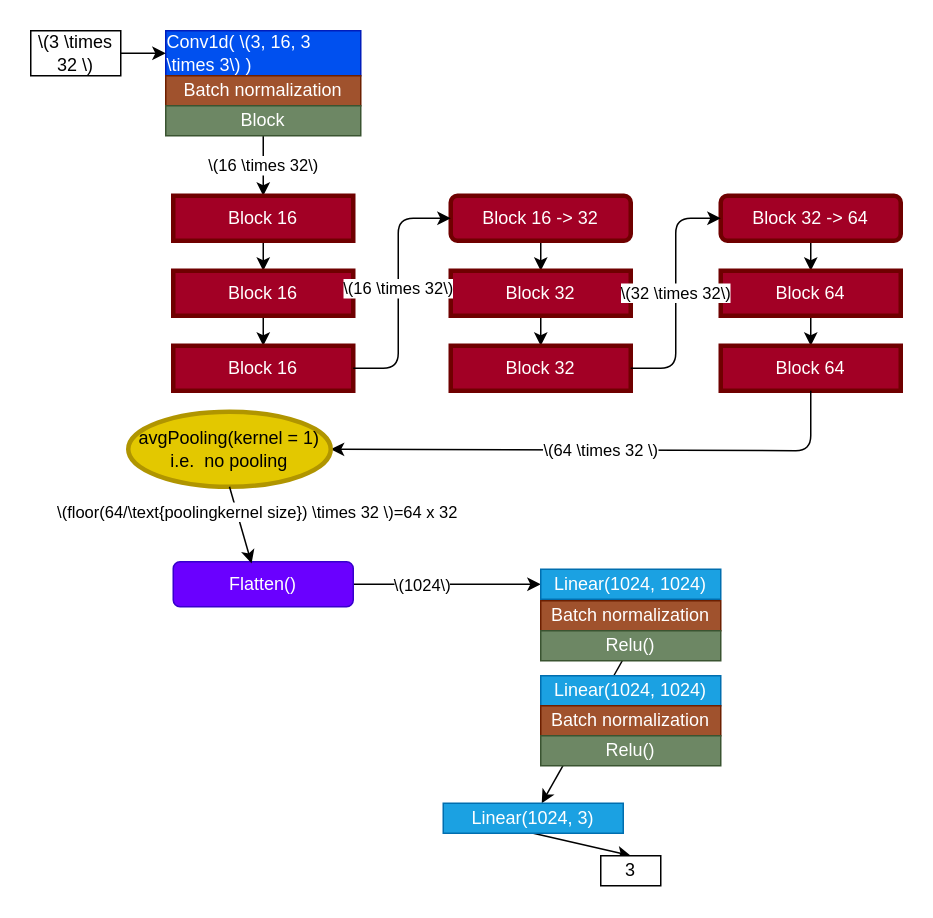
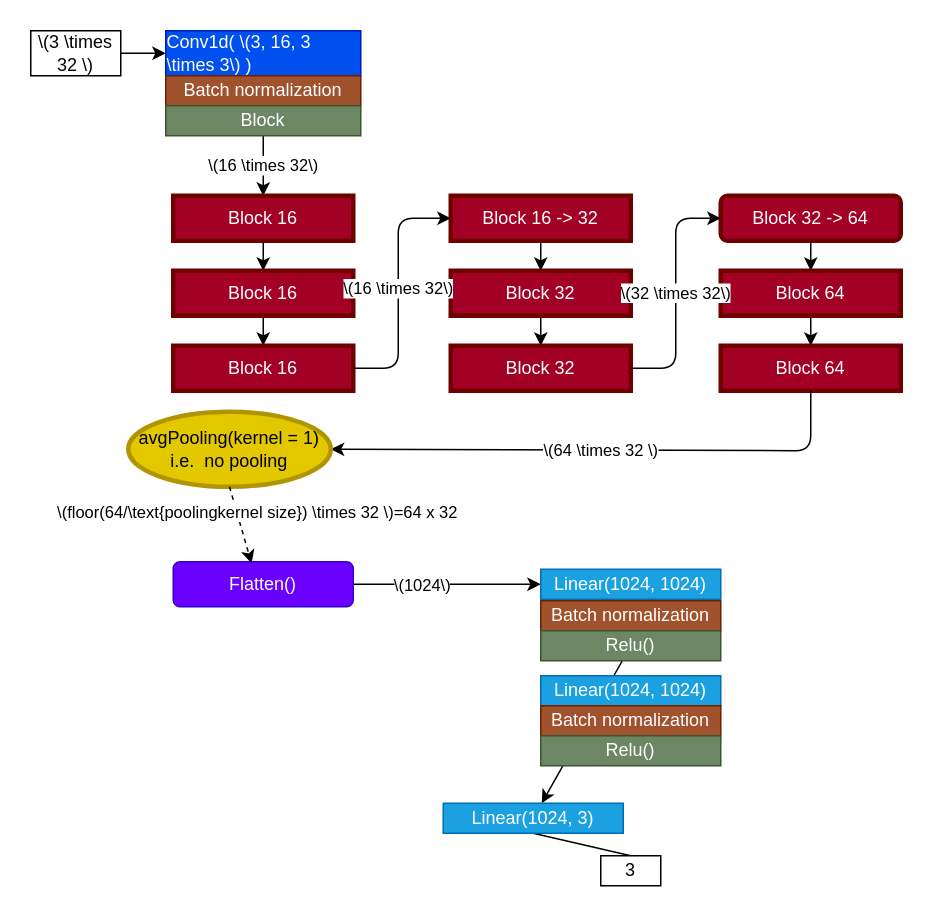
node "Block 16 -> 32": shape rounded rectangle -> rectangle
edge "avgPooling(kernel = 1) i.e. no pooling" -> "Flatten()": style solid -> dashed
edge "Linear(1024, 3)" -> "3": arrowhead classic -> none
